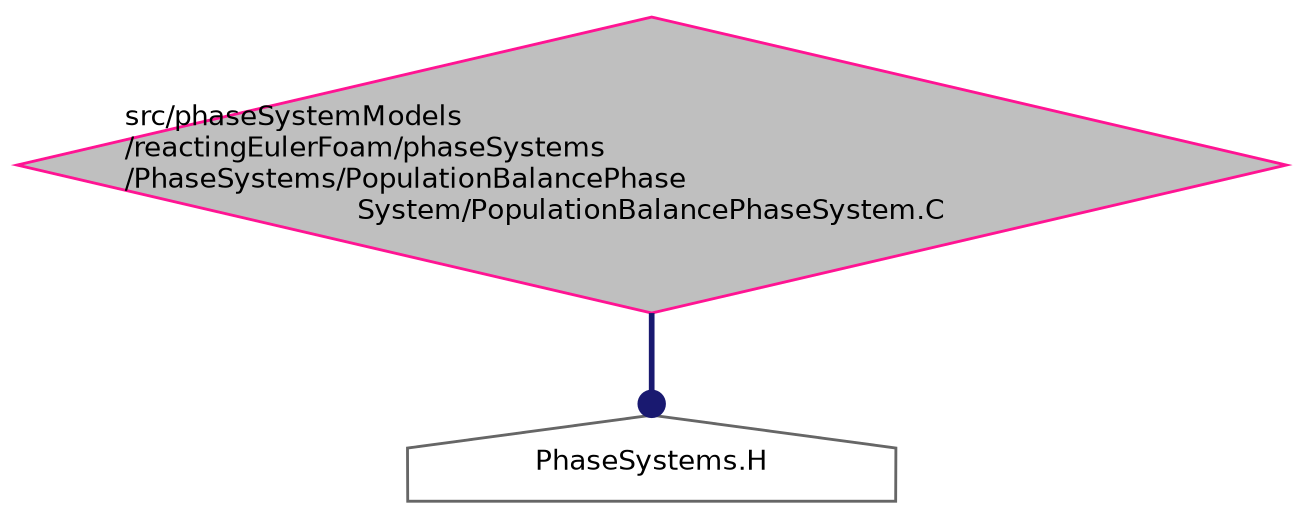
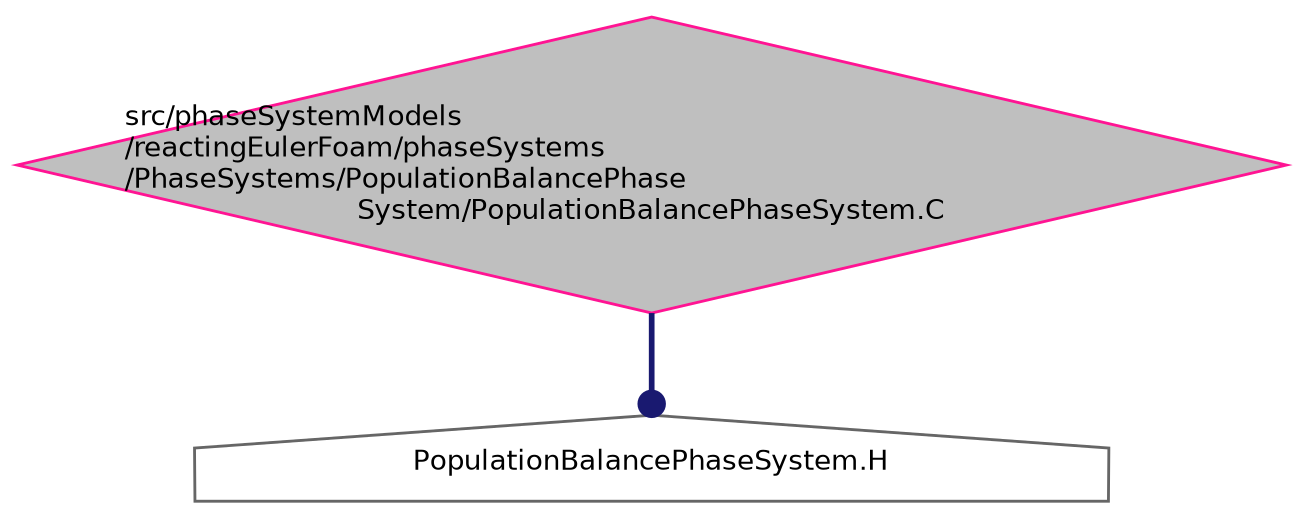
node "PhaseSystems.H": label "PhaseSystems.H" -> "PopulationBalancePhaseSystem.H"
